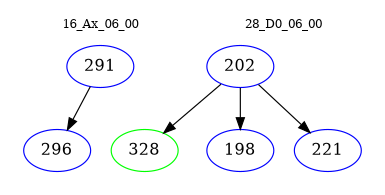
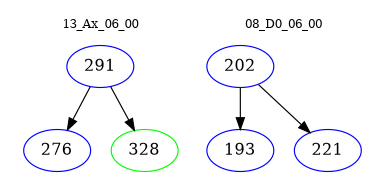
cluster "16_Ax_06_00": label "16_Ax_06_00" -> "13_Ax_06_00"
cluster "28_D0_06_00": label "28_D0_06_00" -> "08_D0_06_00"
edge "202" -> "328": now "291" -> "328"
node "296": label "296" -> "276"
node "198": label "198" -> "193"
